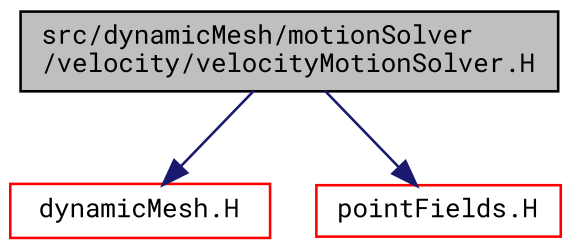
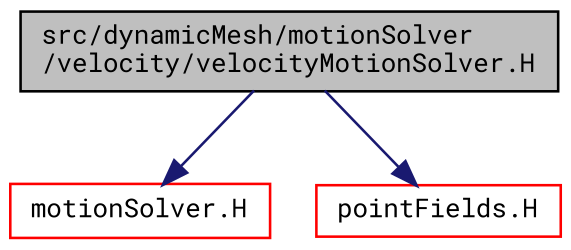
node "dynamicMesh.H": label "dynamicMesh.H" -> "motionSolver.H"
